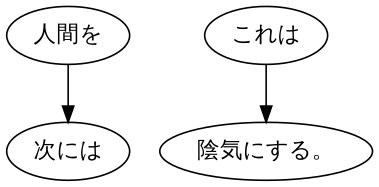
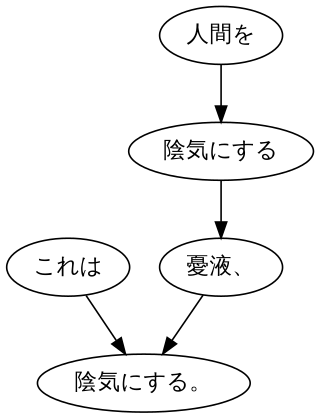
node "次には": label "次には" -> "陰気にする"
node "憂液、": added
